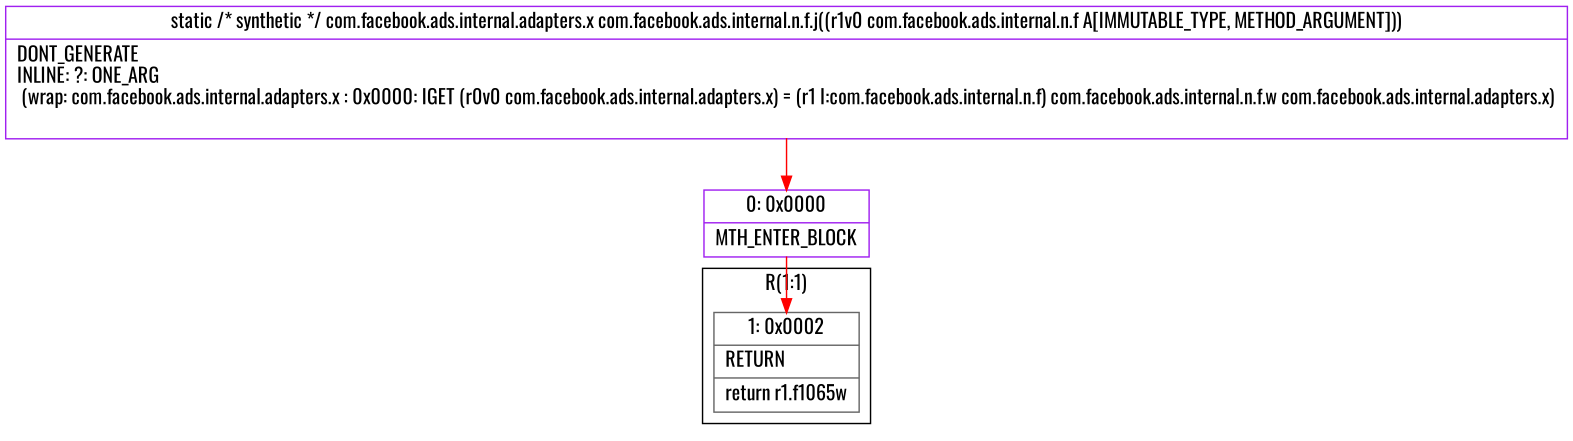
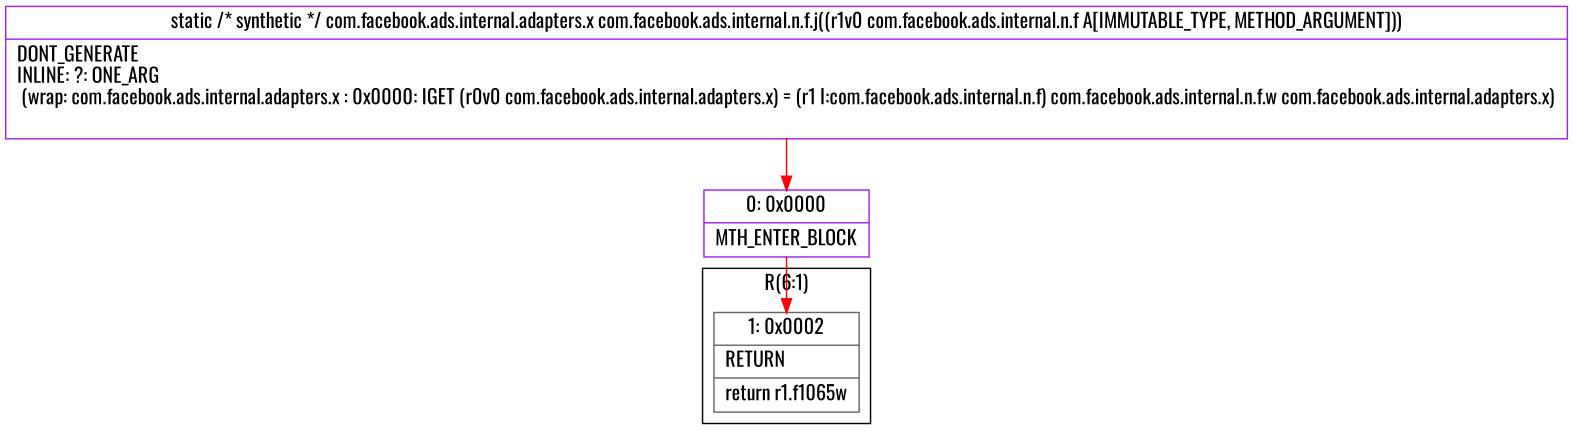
cluster "R(1:1)": label "R(1:1)" -> "R(6:1)"
